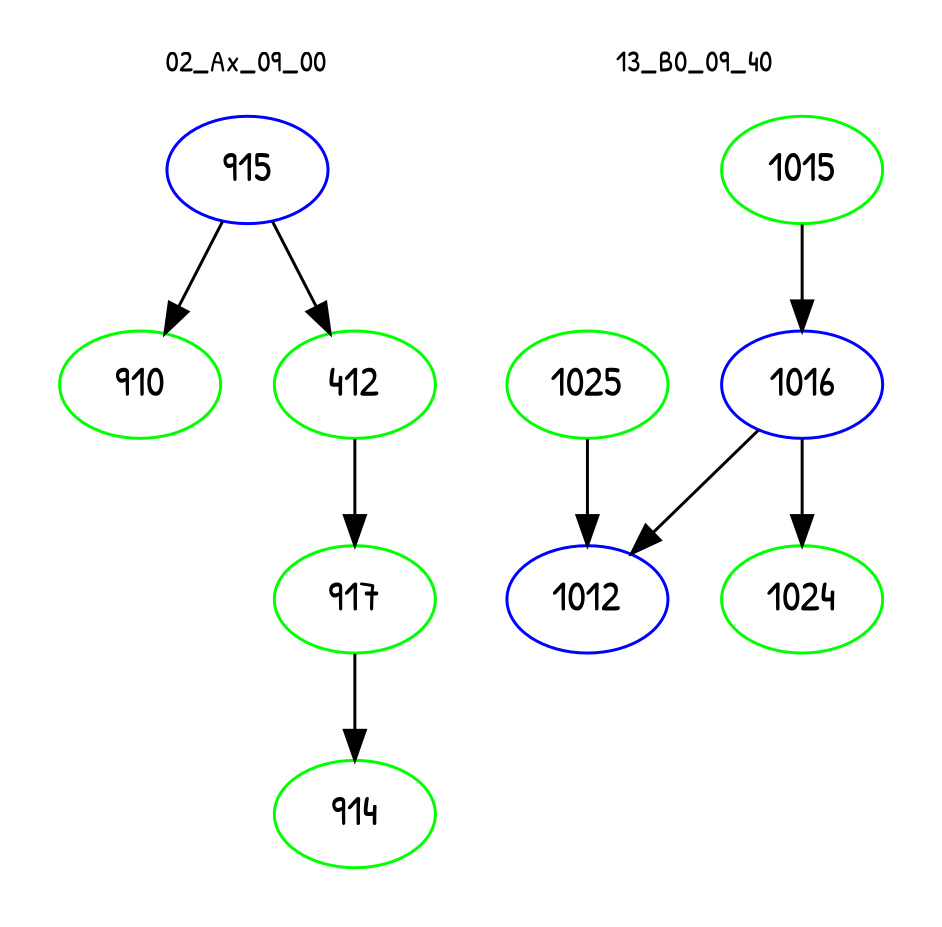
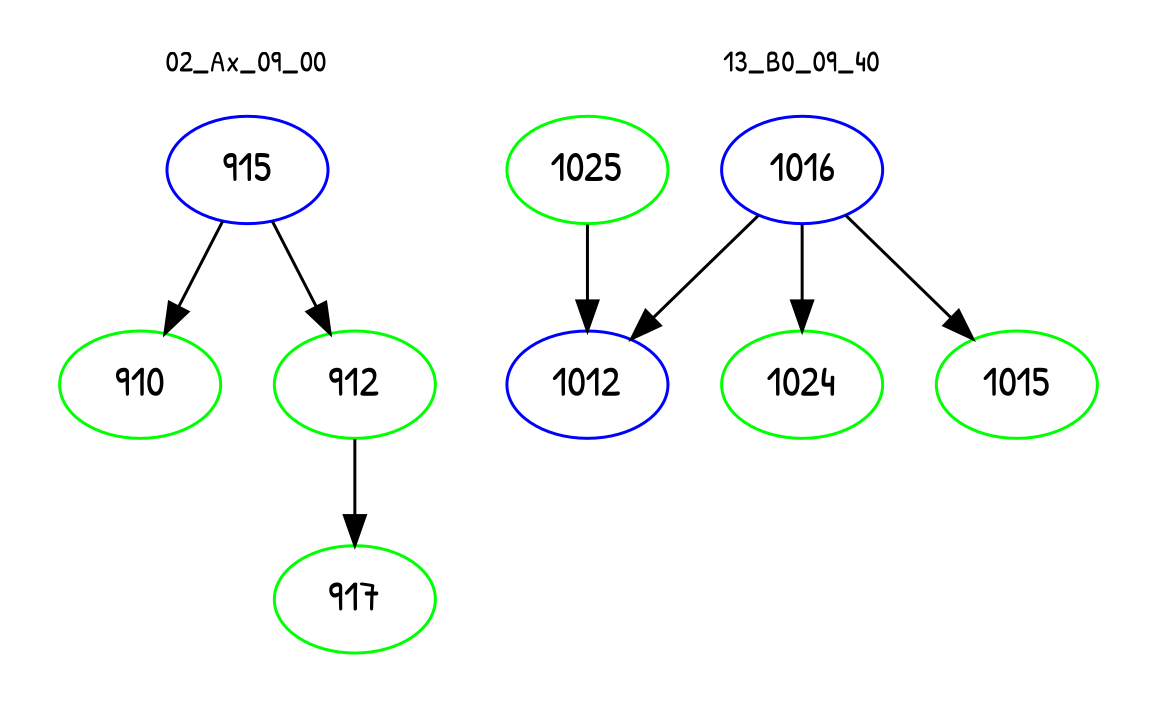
edge "1015" -> "1016": reversed
node "412": label "412" -> "912"
node "914": removed
